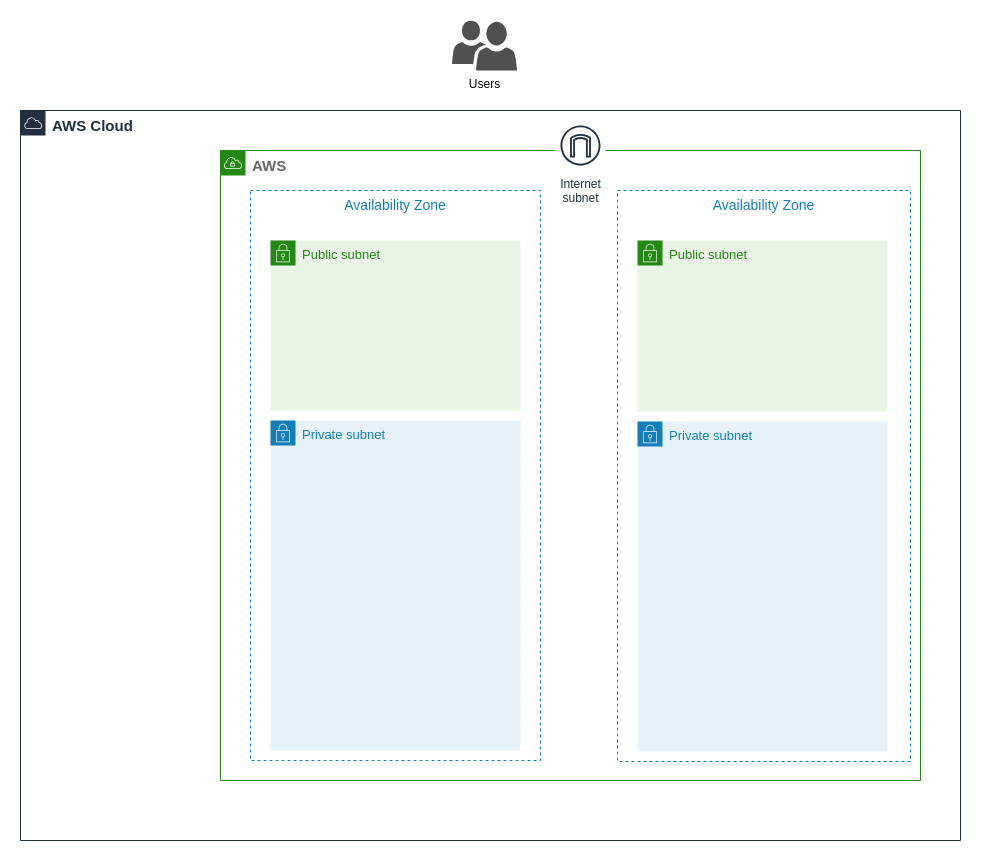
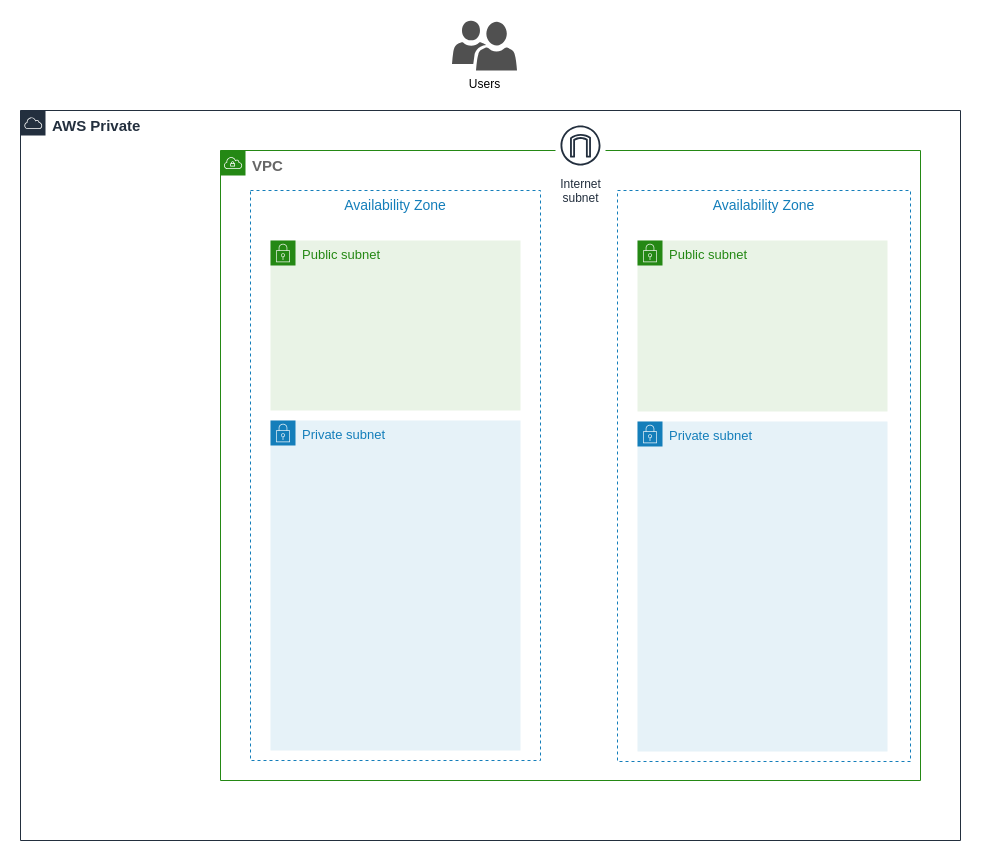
node "AWS Cloud": label "AWS Cloud" -> "AWS Private"
node "AWS": label "AWS" -> "VPC"
